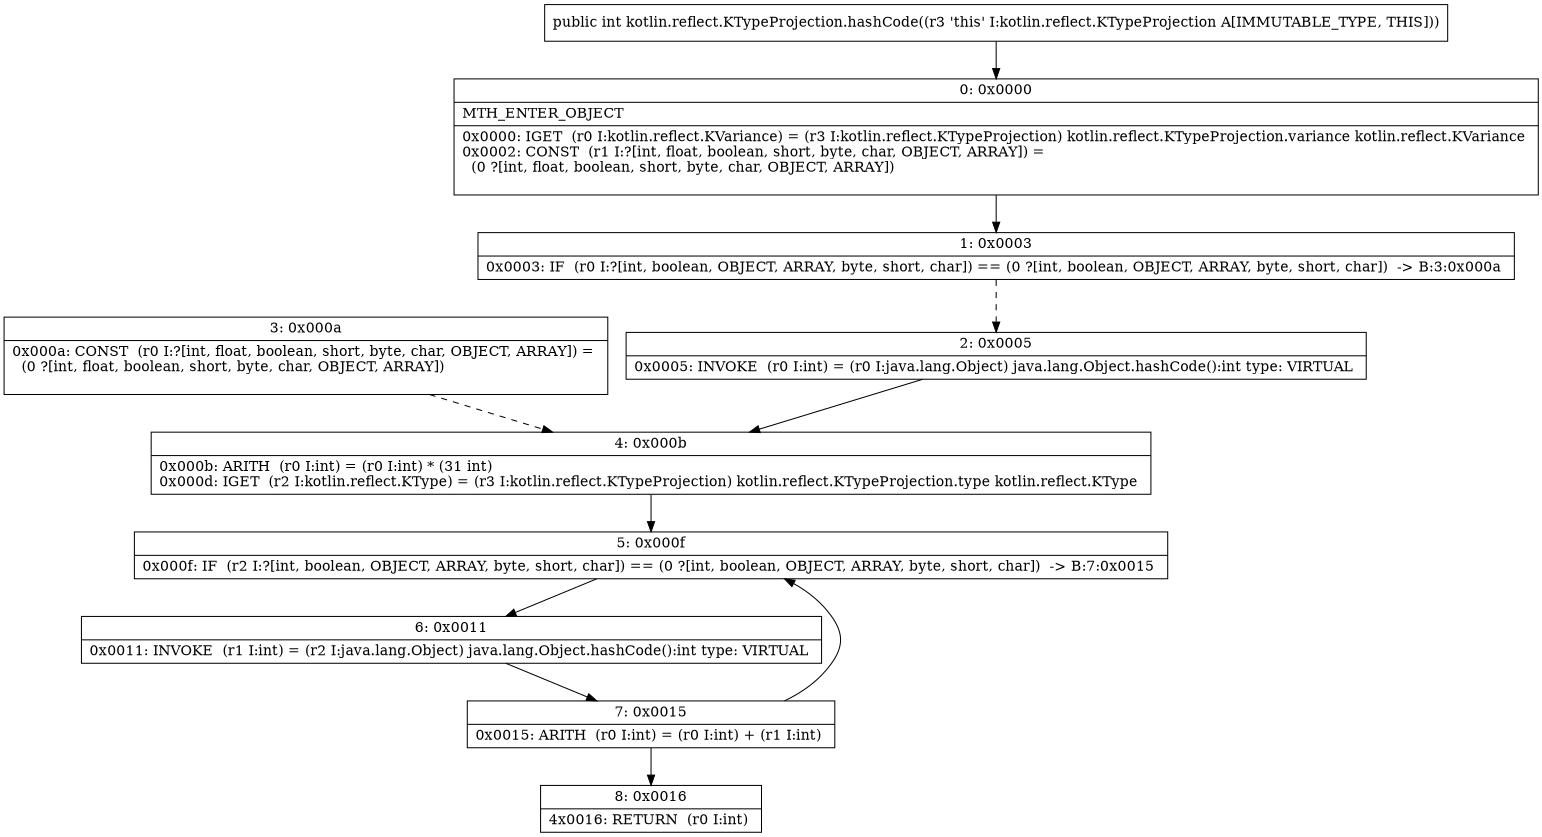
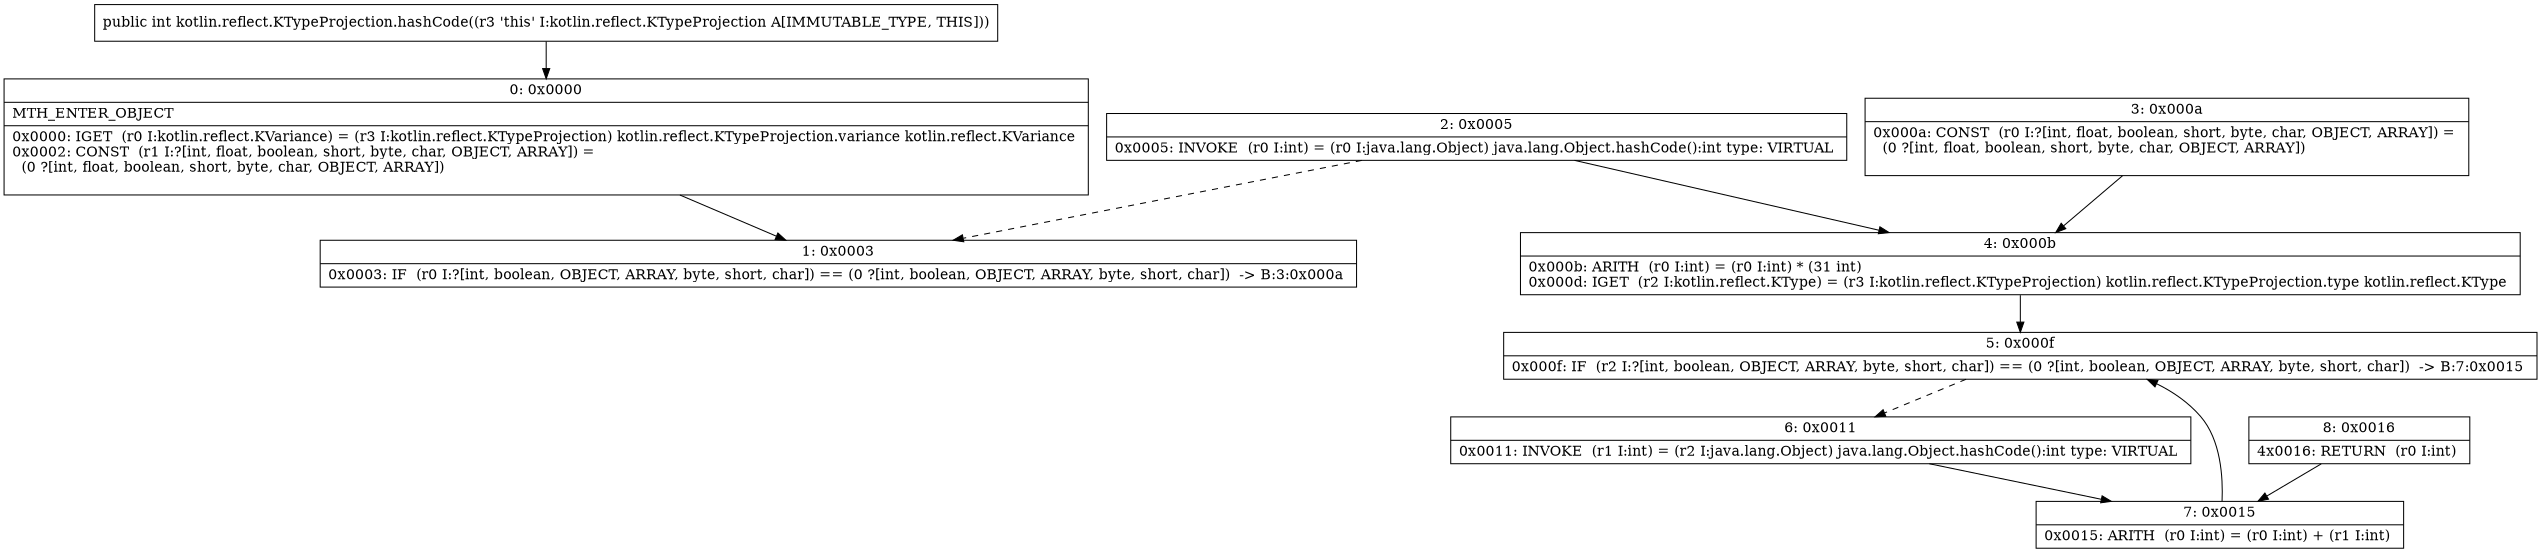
edge "1: 0x0003" -> "2: 0x0005": reversed
edge "3: 0x000a" -> "4: 0x000b": style dashed -> solid
edge "5: 0x000f" -> "6: 0x0011": style solid -> dashed
edge "7: 0x0015" -> "8: 0x0016": reversed
